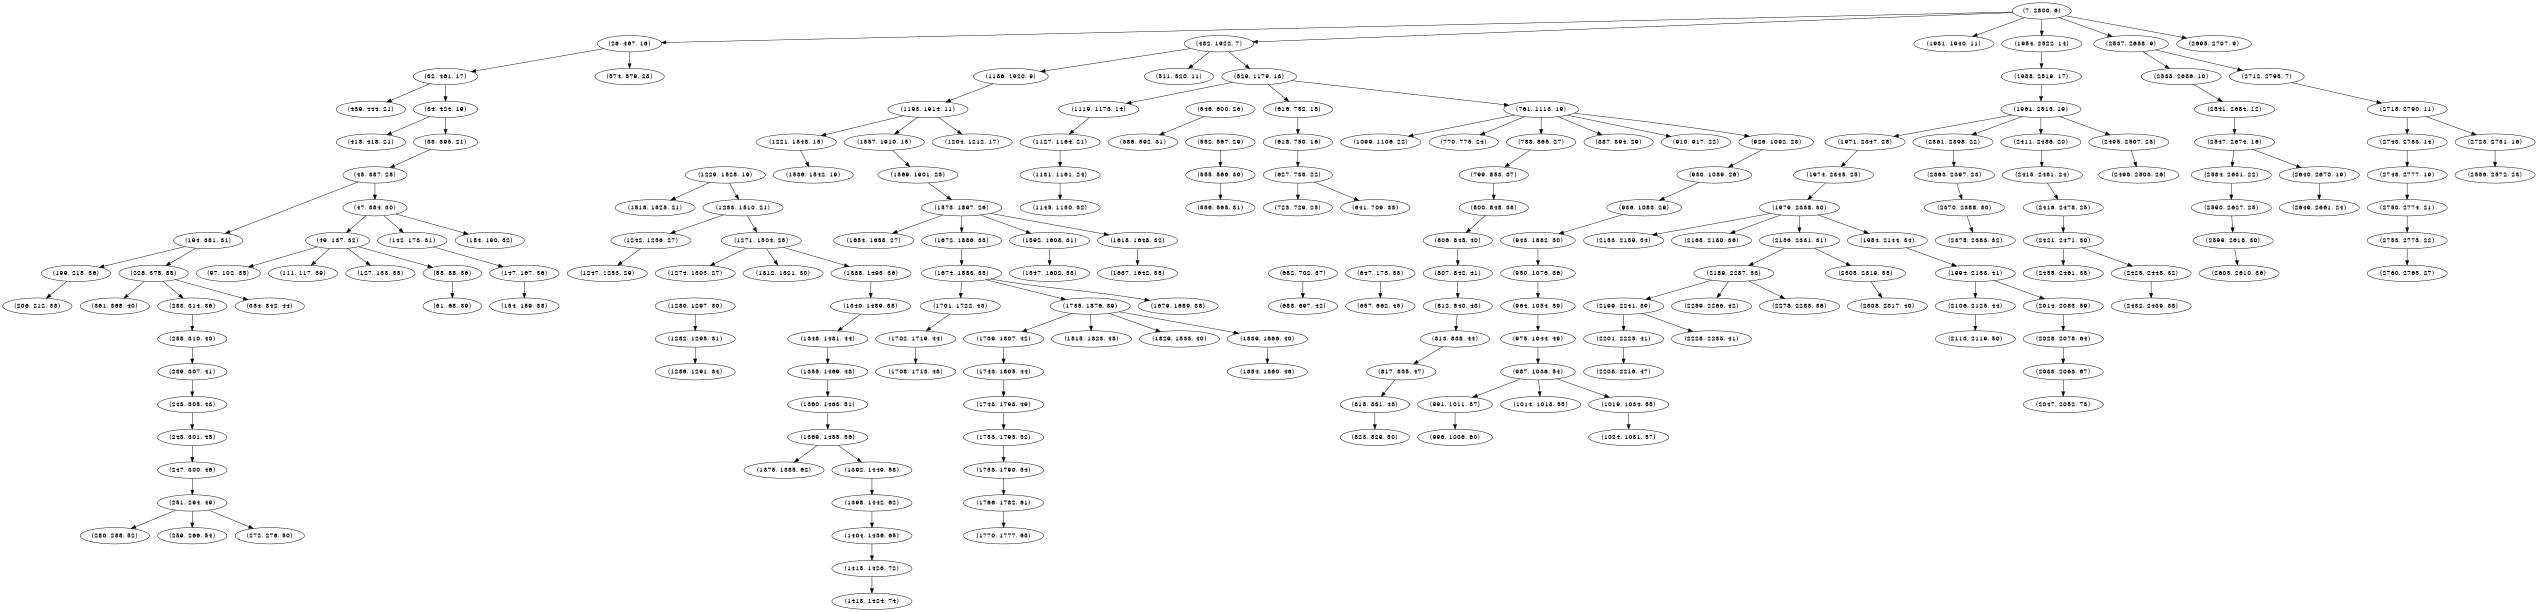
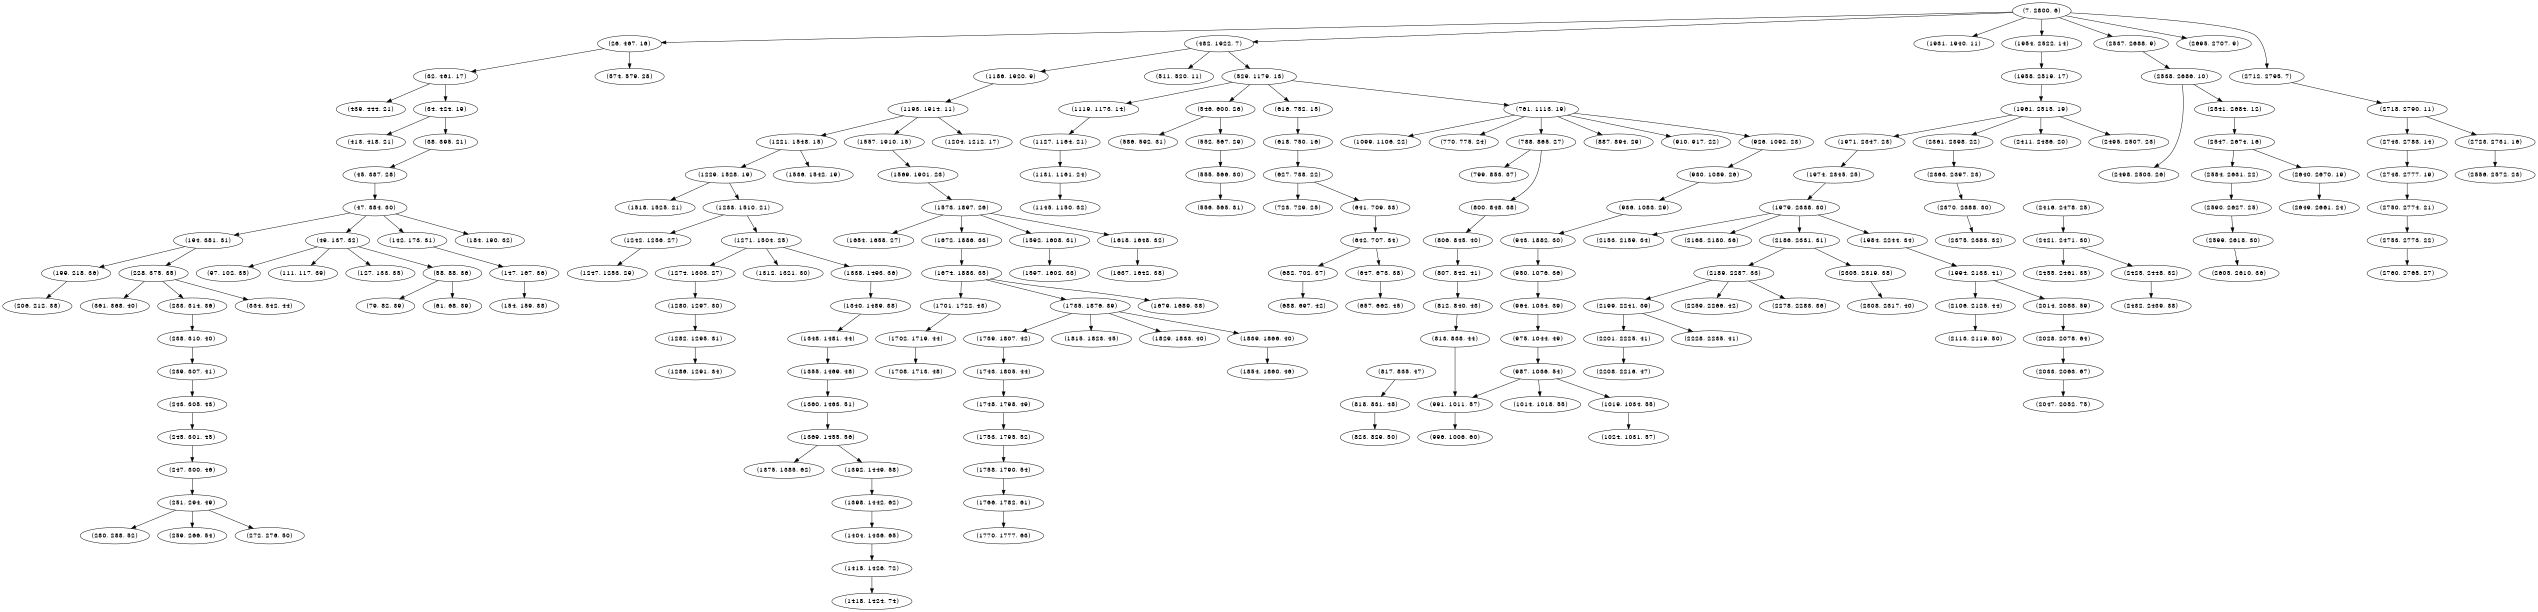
edge "(2537, 2688, 9)" -> "(2712, 2795, 7)": now "(7, 2800, 6)" -> "(2712, 2795, 7)"
edge "(529, 1179, 13)" -> "(546, 600, 26)": added
edge "(546, 600, 26)" -> "(552, 567, 29)": added
edge "(2495, 2507, 23)" -> "(2498, 2503, 26)": now "(2538, 2686, 10)" -> "(2498, 2503, 26)"
edge "(1221, 1548, 15)" -> "(1229, 1528, 19)": added
node "(2415, 2481, 24)": removed
edge "(799, 853, 37)" -> "(800, 848, 38)": now "(788, 865, 27)" -> "(800, 848, 38)"
edge "(45, 387, 28)" -> "(194, 381, 31)": now "(47, 384, 30)" -> "(194, 381, 31)"
node "(642, 707, 34)": added
node "(1984, 2144, 34)": label "(1984, 2144, 34)" -> "(1984, 2244, 34)"
node "(1547, 1602, 33)": label "(1547, 1602, 33)" -> "(1597, 1602, 33)"
node "(647, 173, 38)": label "(647, 173, 38)" -> "(647, 673, 38)"
edge "(1274, 1303, 27)" -> "(1280, 1297, 30)": added
node "(79, 82, 39)": added
edge "(813, 838, 44)" -> "(817, 835, 47)": now "(813, 838, 44)" -> "(991, 1011, 57)"
